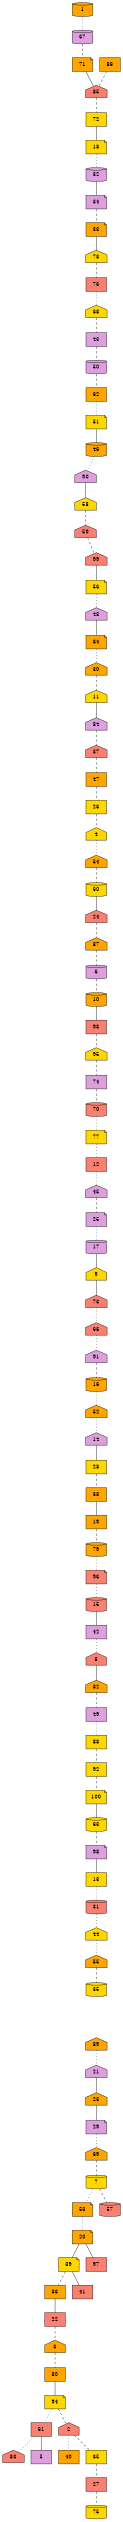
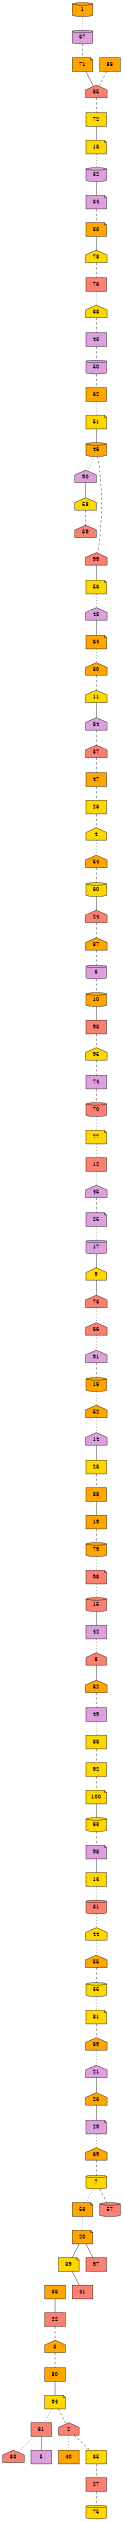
edge "59" -- "99": now "46" -- "99"
node "81": added
edge "39" -- "36": removed
